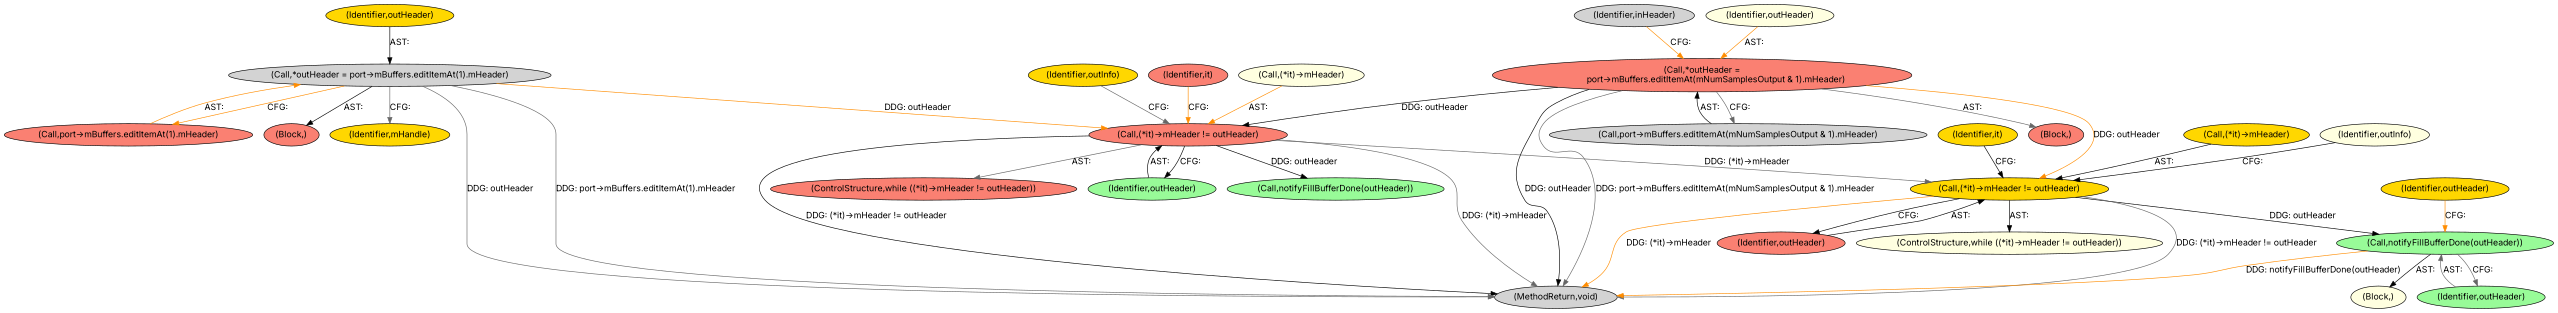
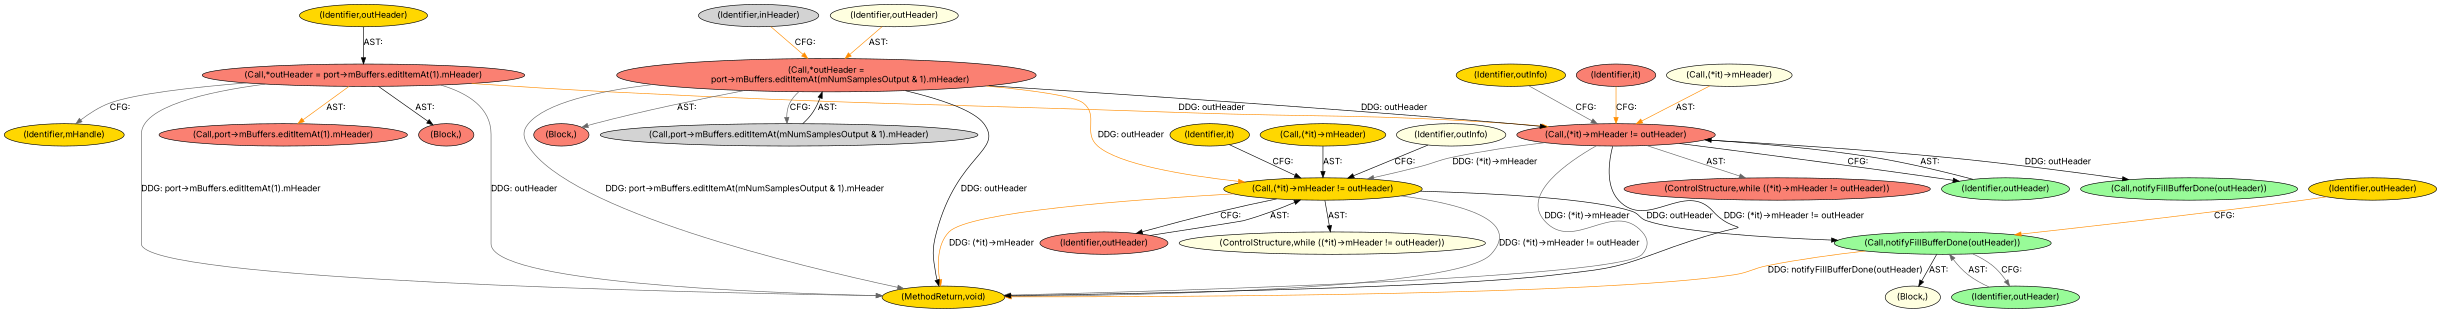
node "(Call,*outHeader = port->mBuffers.editItemAt(1).mHeader)": fillcolor lightgrey -> salmon
edge "(Call,port->mBuffers.editItemAt(1).mHeader)" -> "(Call,*outHeader = port->mBuffers.editItemAt(1).mHeader)": removed, label "AST:"
edge "(Call,*outHeader = port->mBuffers.editItemAt(1).mHeader)" -> "(Call,port->mBuffers.editItemAt(1).mHeader)": label "CFG: " -> "AST: "
node "(MethodReturn,void)": fillcolor lightgrey -> gold
